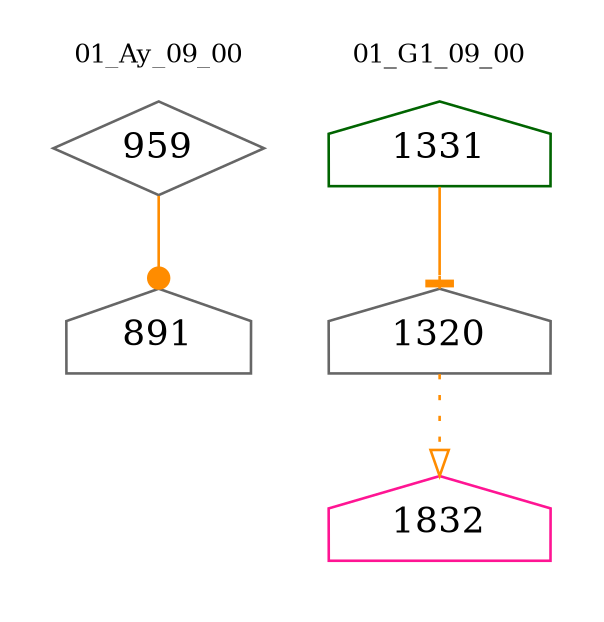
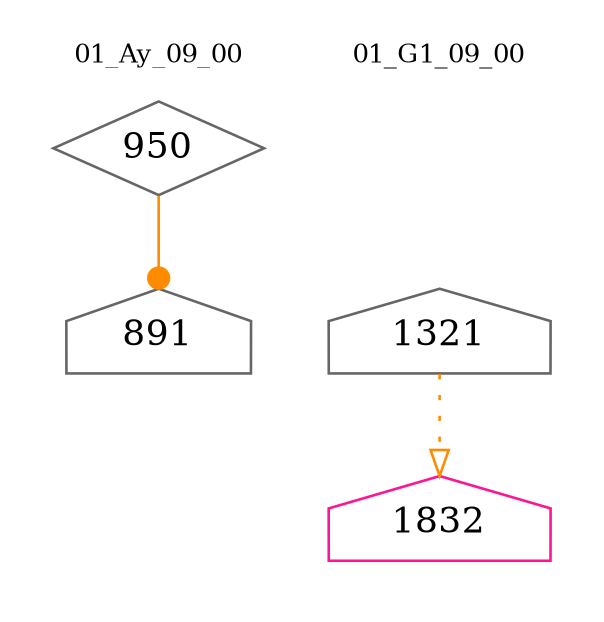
node "959": label "959" -> "950"
node "1331": removed
node "1320": label "1320" -> "1321"
